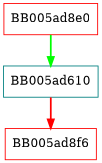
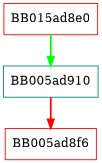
node "BB005ad8e0": label "BB005ad8e0" -> "BB015ad8e0"
node "BB005ad610": label "BB005ad610" -> "BB005ad910"
